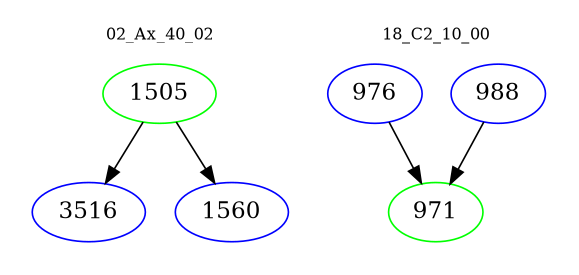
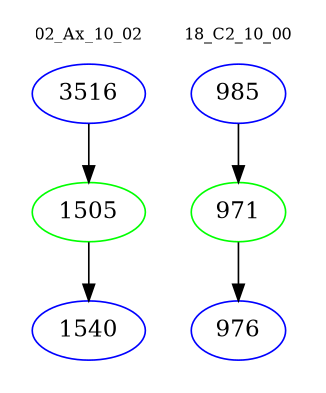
cluster "02_Ax_40_02": label "02_Ax_40_02" -> "02_Ax_10_02"
node "988": label "988" -> "985"
edge "1505" -> "3516": reversed
edge "976" -> "971": reversed
node "1560": label "1560" -> "1540"
